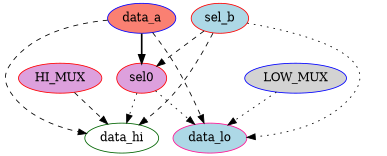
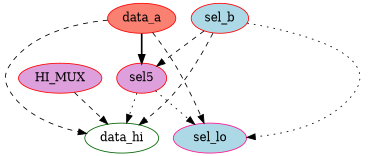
node "data_a": color blue -> red
node "sel0": label "sel0" -> "sel5"
node "LOW_MUX": removed
node "data_lo": label "data_lo" -> "sel_lo"
